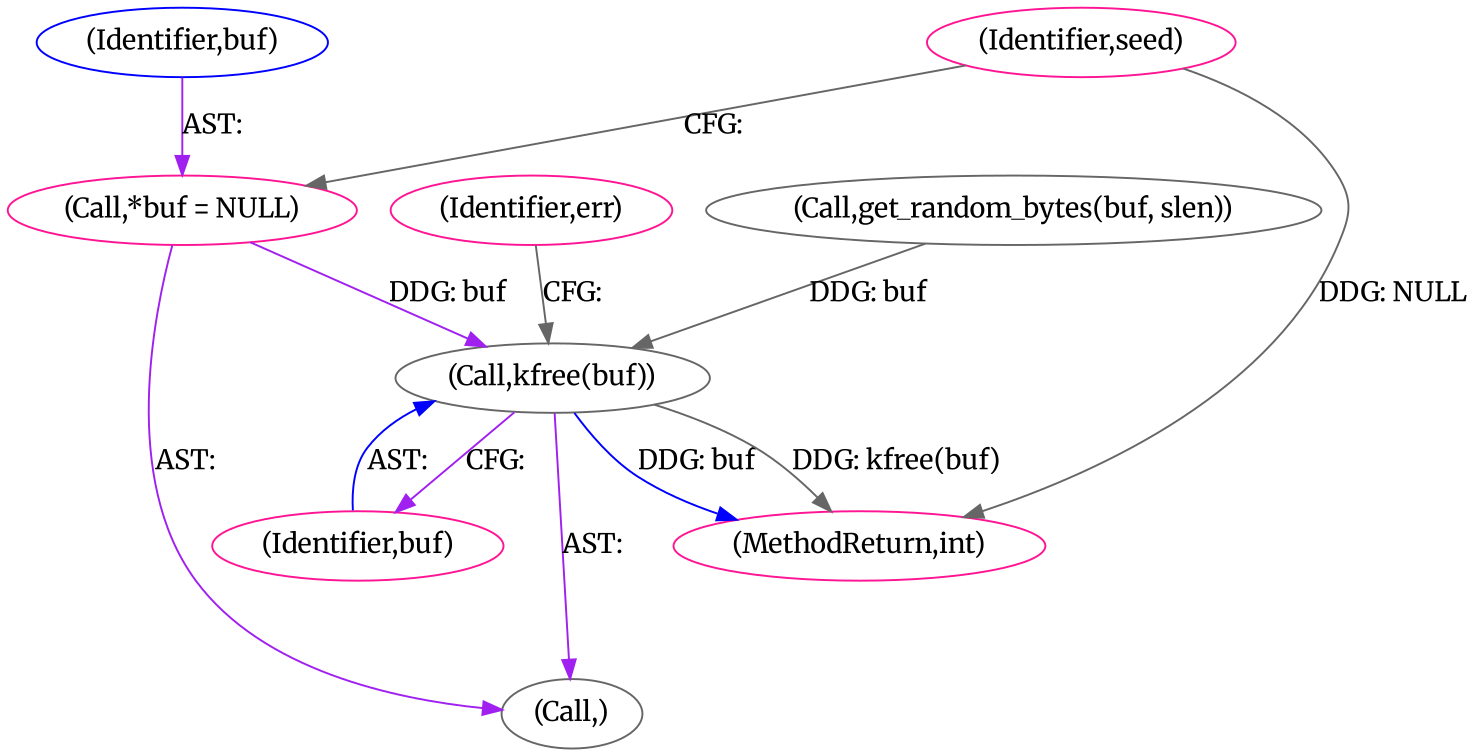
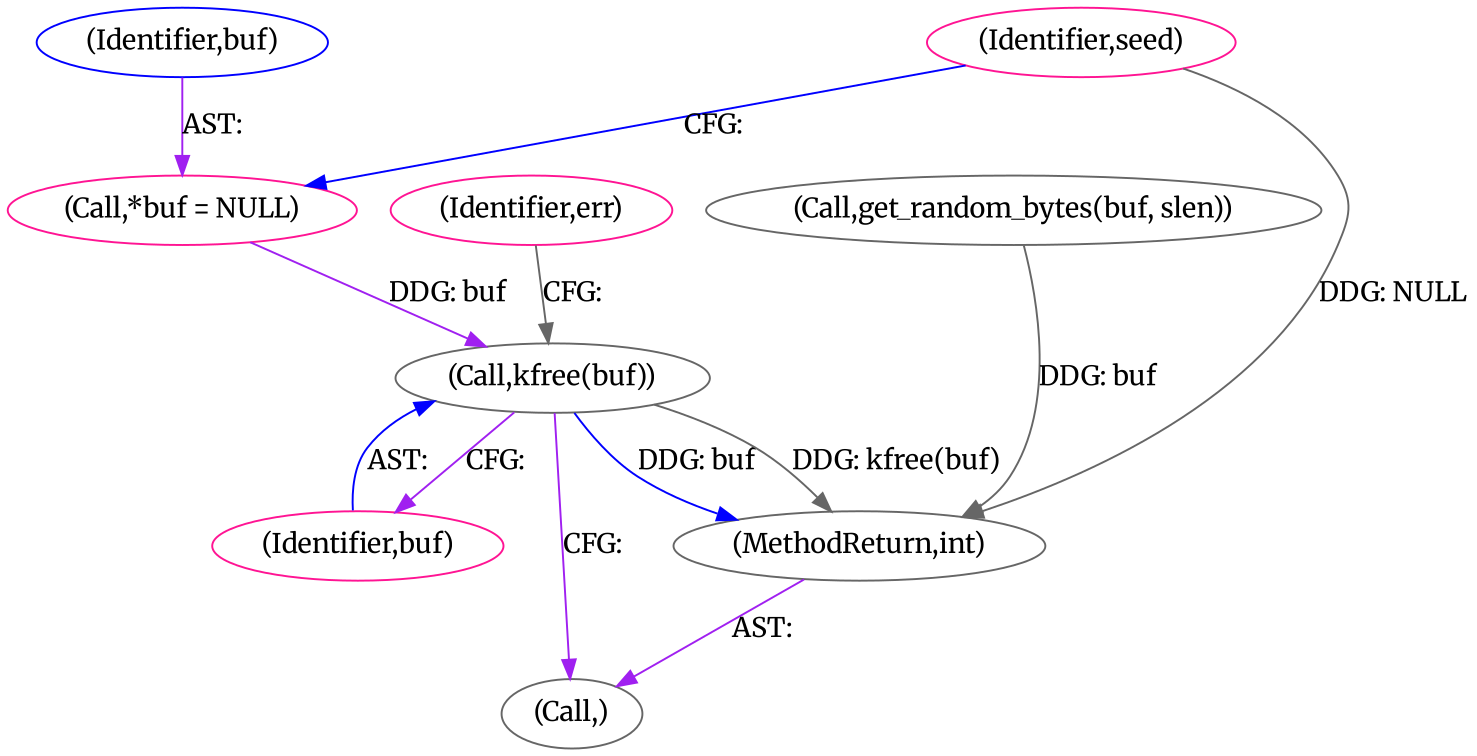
edge "(Identifier,seed)" -> "(Call,*buf = NULL)": color gray40 -> blue
edge "(Call,get_random_bytes(buf, slen))" -> "(Call,kfree(buf))": now "(Call,get_random_bytes(buf, slen))" -> "(MethodReturn,int)"
edge "(Call,kfree(buf))" -> "(Call,)": label "AST: " -> "CFG: "
node "(MethodReturn,int)": color deeppink -> gray40
edge "(Call,*buf = NULL)" -> "(Call,)": now "(MethodReturn,int)" -> "(Call,)"
